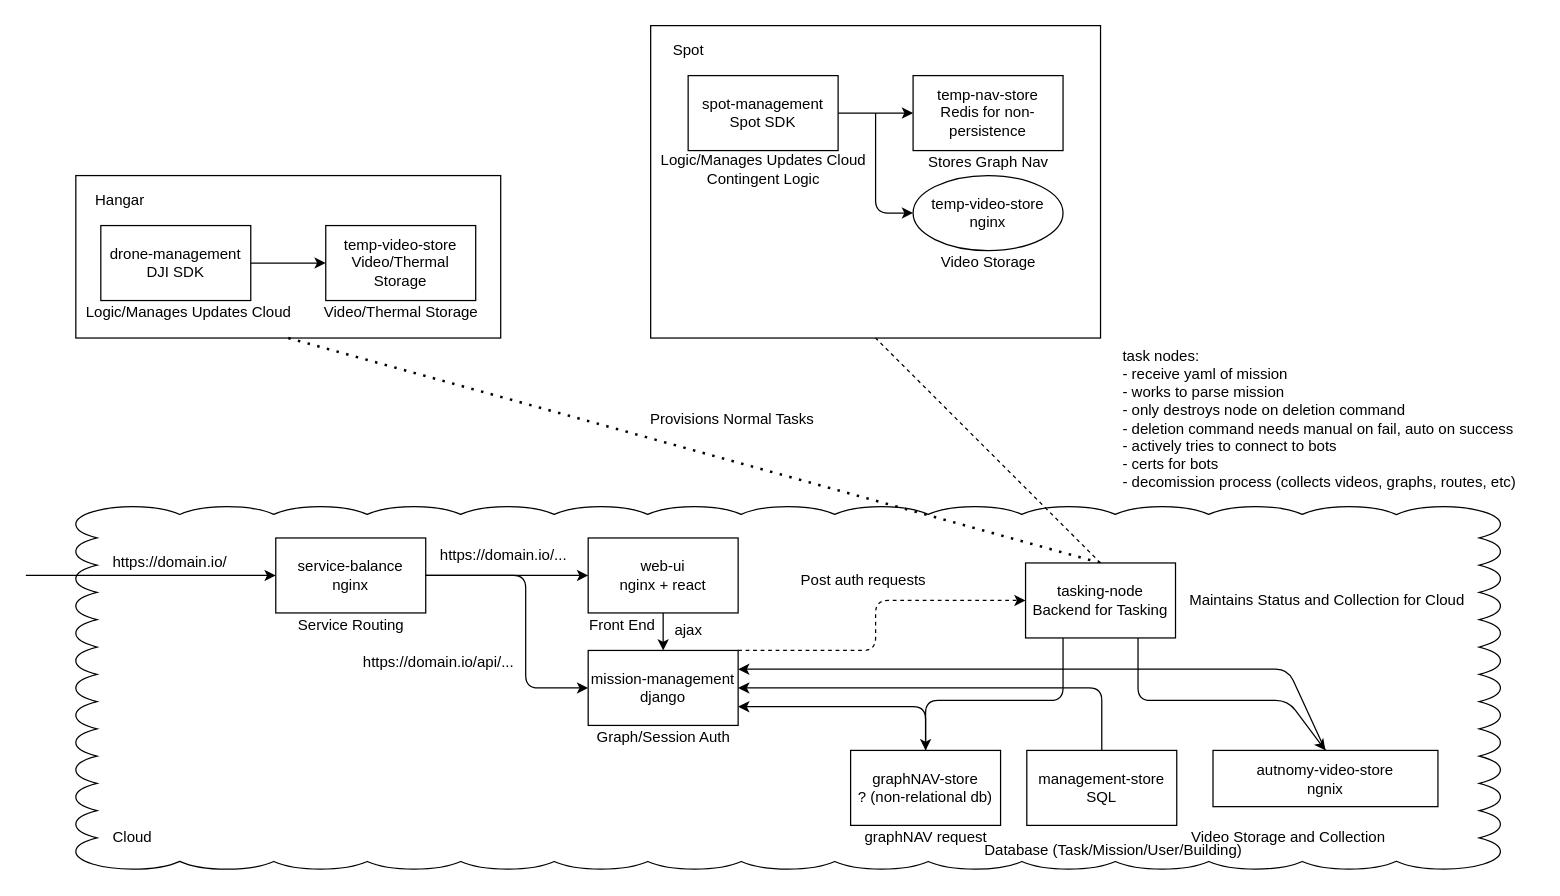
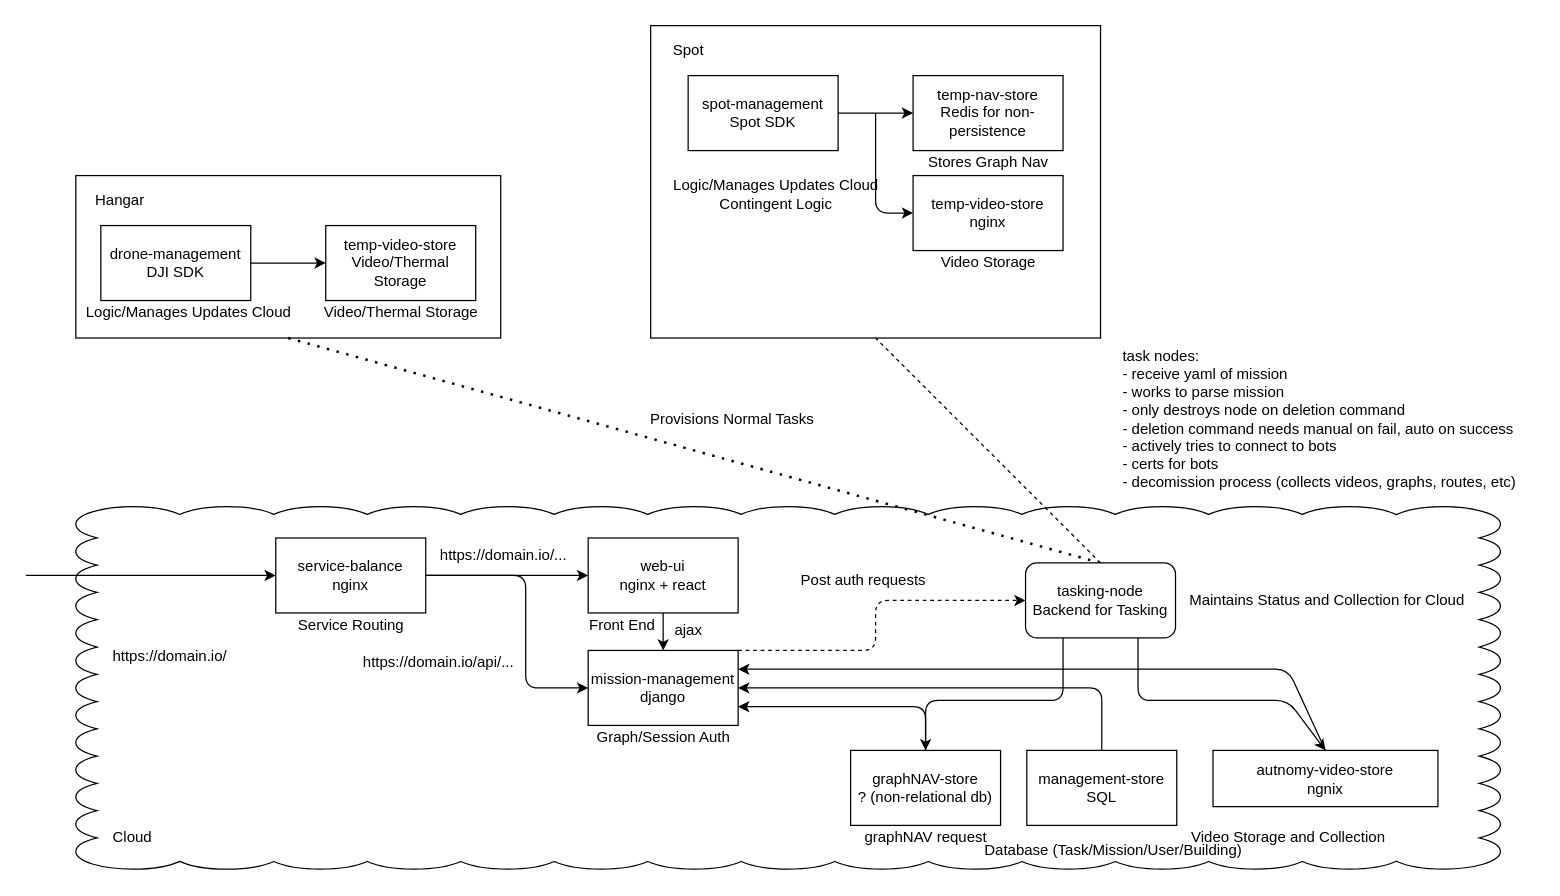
node "Logic/Manages Updates Cloud Contingent Logic": moved (763, 169) -> (776, 194)
node "temp-video-store nginx": shape ellipse -> rectangle
node "https://domain.io/": moved (169, 563) -> (169, 657)
node "tasking-node Backend for Tasking": shape rectangle -> rounded rectangle
